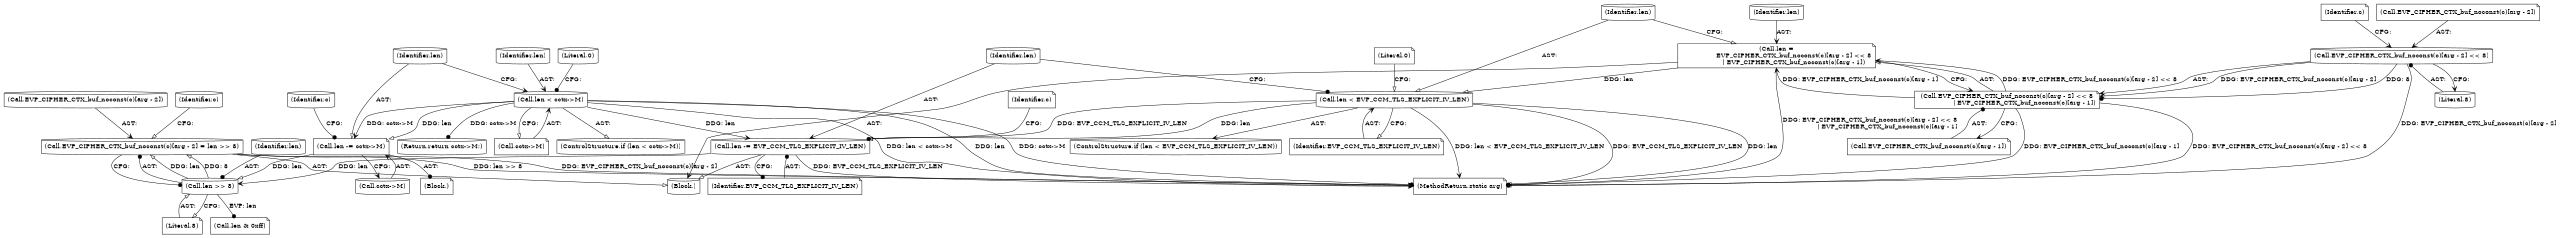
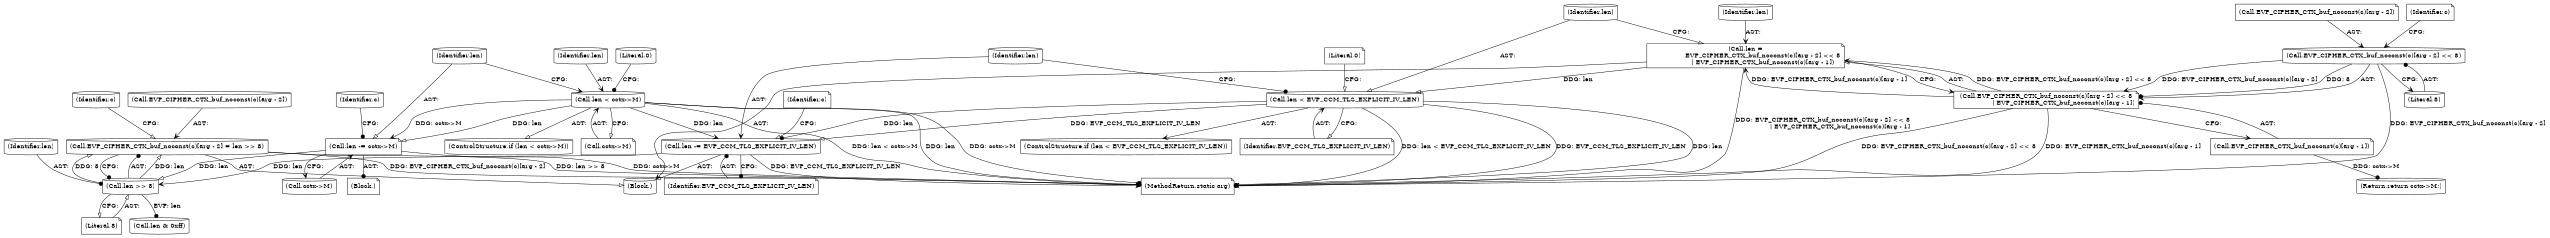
edge "(Call,len < cctx->M)" -> "(Return,return cctx->M;)": now "(Call,EVP_CIPHER_CTX_buf_noconst(c)[arg - 1])" -> "(Return,return cctx->M;)"
edge "(Call,len -= cctx->M)" -> "(MethodReturn,static arg)": added, label "DDG: cctx->M"
node "(Call,len & 0xff)": shape note -> cylinder
